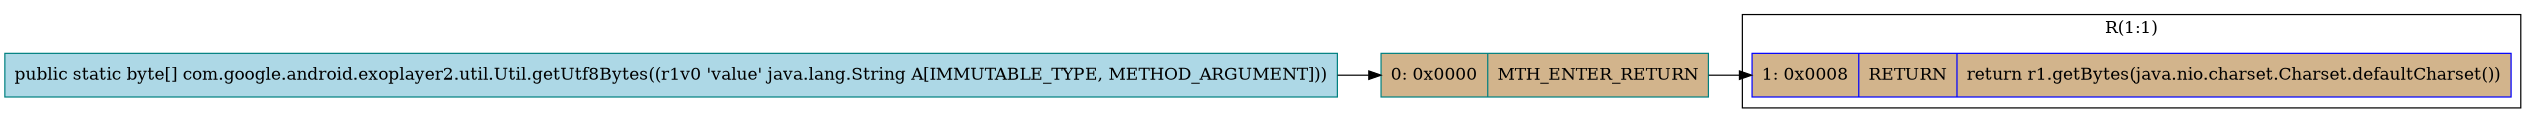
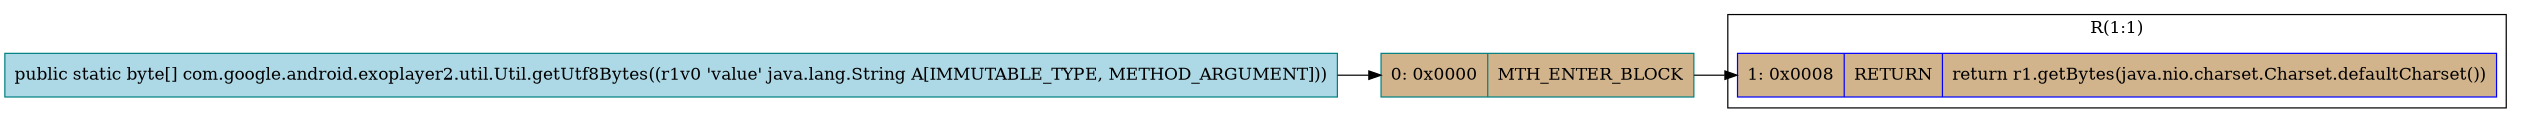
node "0: 0x0000": text "MTH_ENTER_RETURN" -> "MTH_ENTER_BLOCK"
